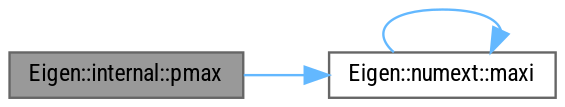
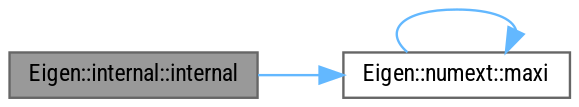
node "Eigen::internal::pmax": label "Eigen::internal::pmax" -> "Eigen::internal::internal"
